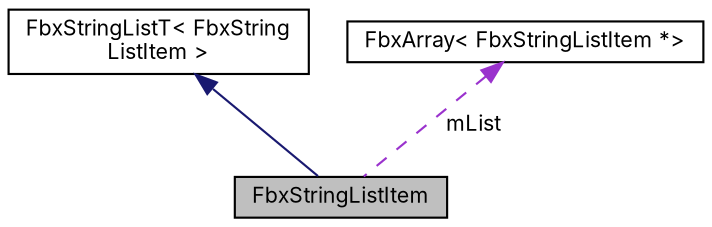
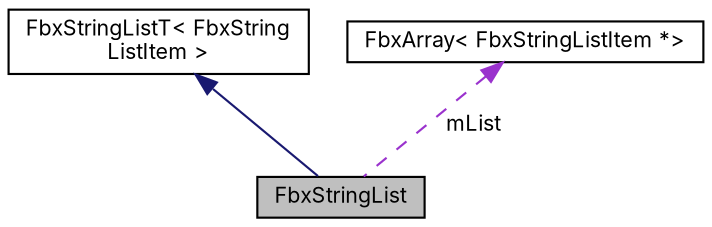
node "FbxStringListItem": label "FbxStringListItem" -> "FbxStringList"
